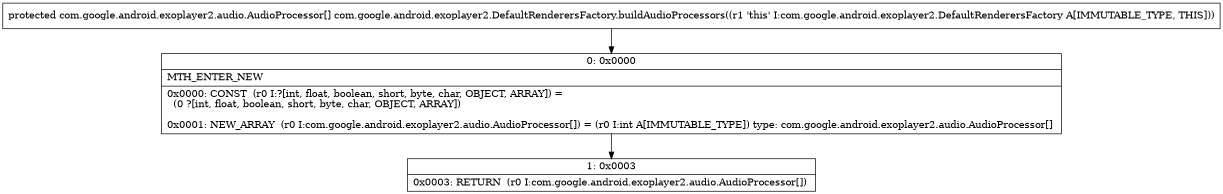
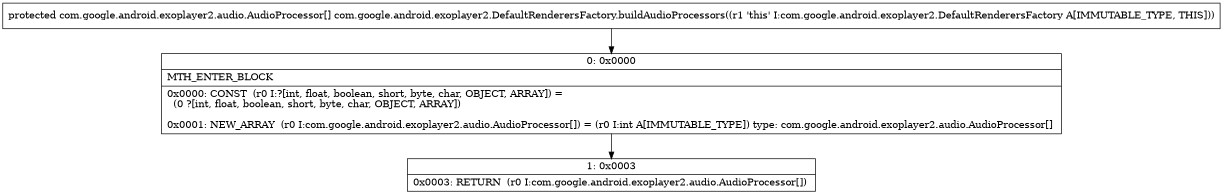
node "0: 0x0000": text "MTH_ENTER_NEW" -> "MTH_ENTER_BLOCK"
